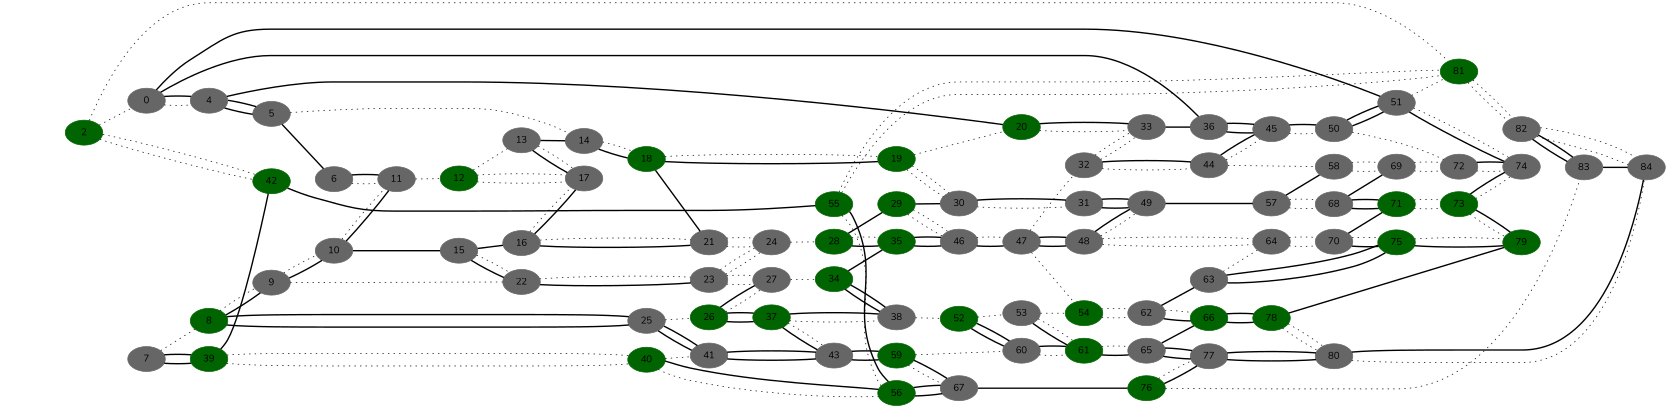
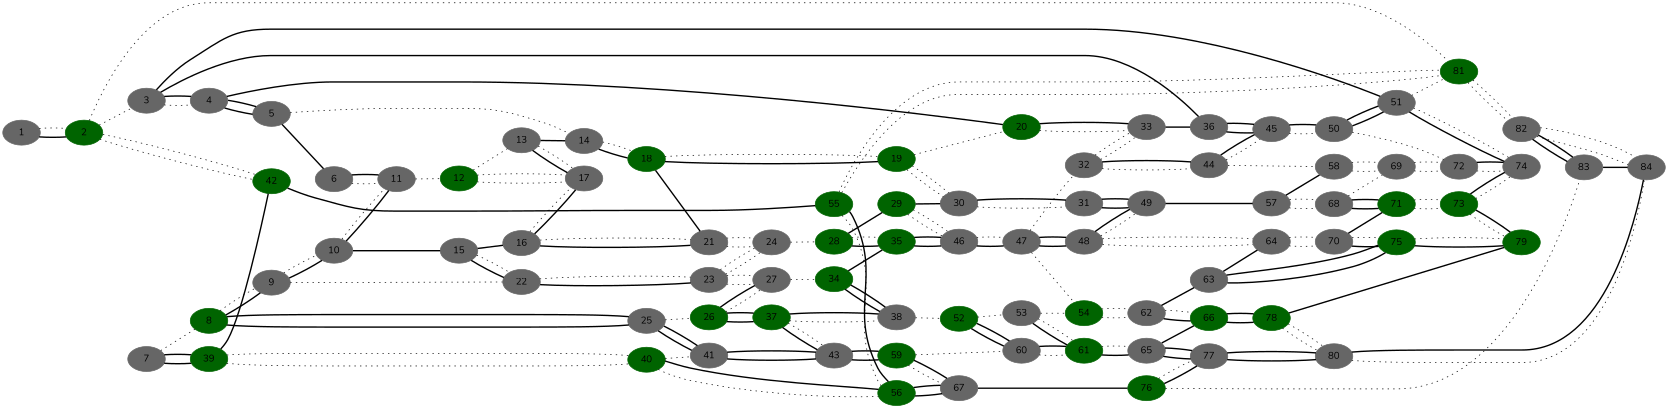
node "0": label "0" -> "3"
node "1": added
edge "69" -- "68": style bold -> dotted
edge "64" -- "63": style dotted -> bold
